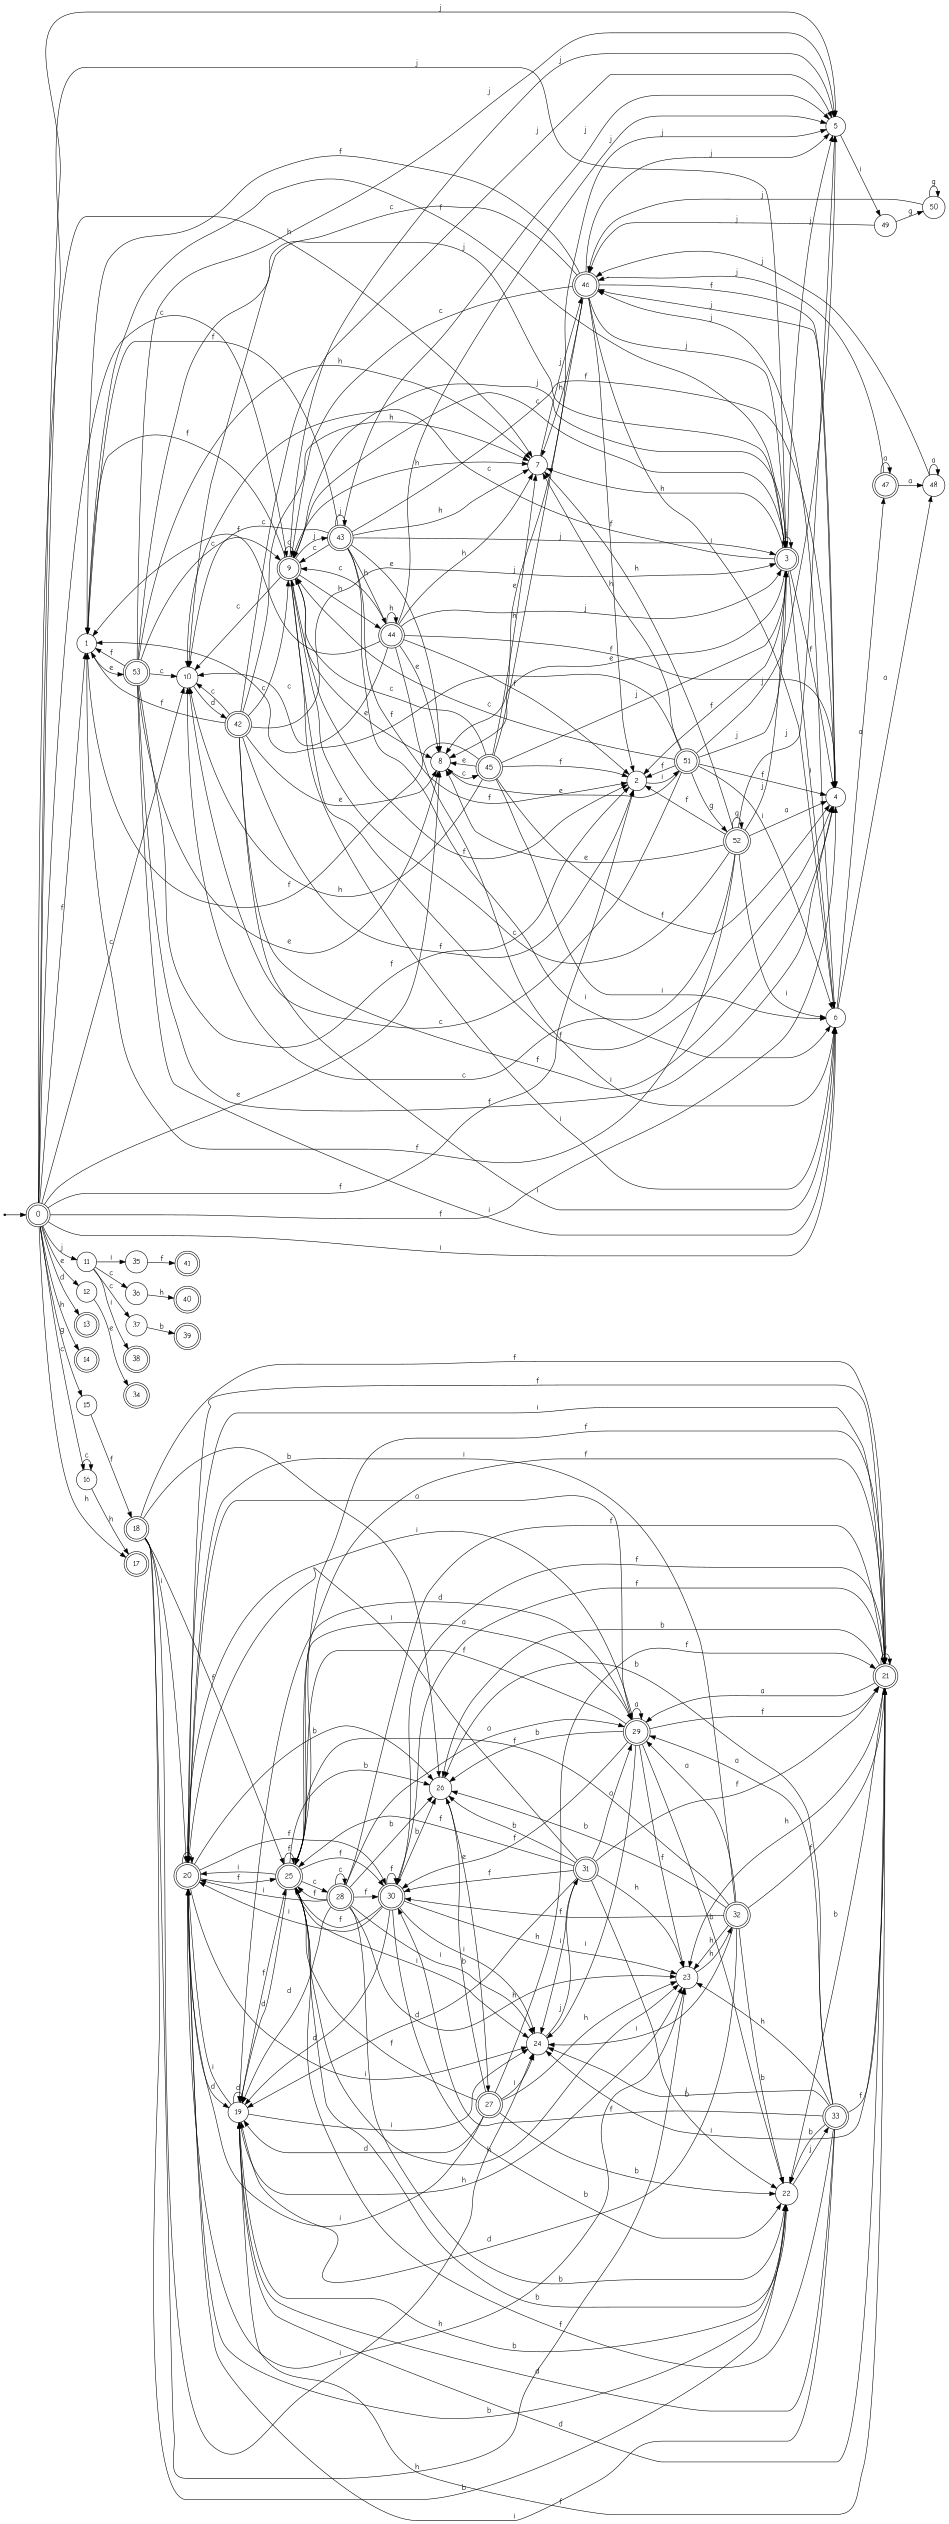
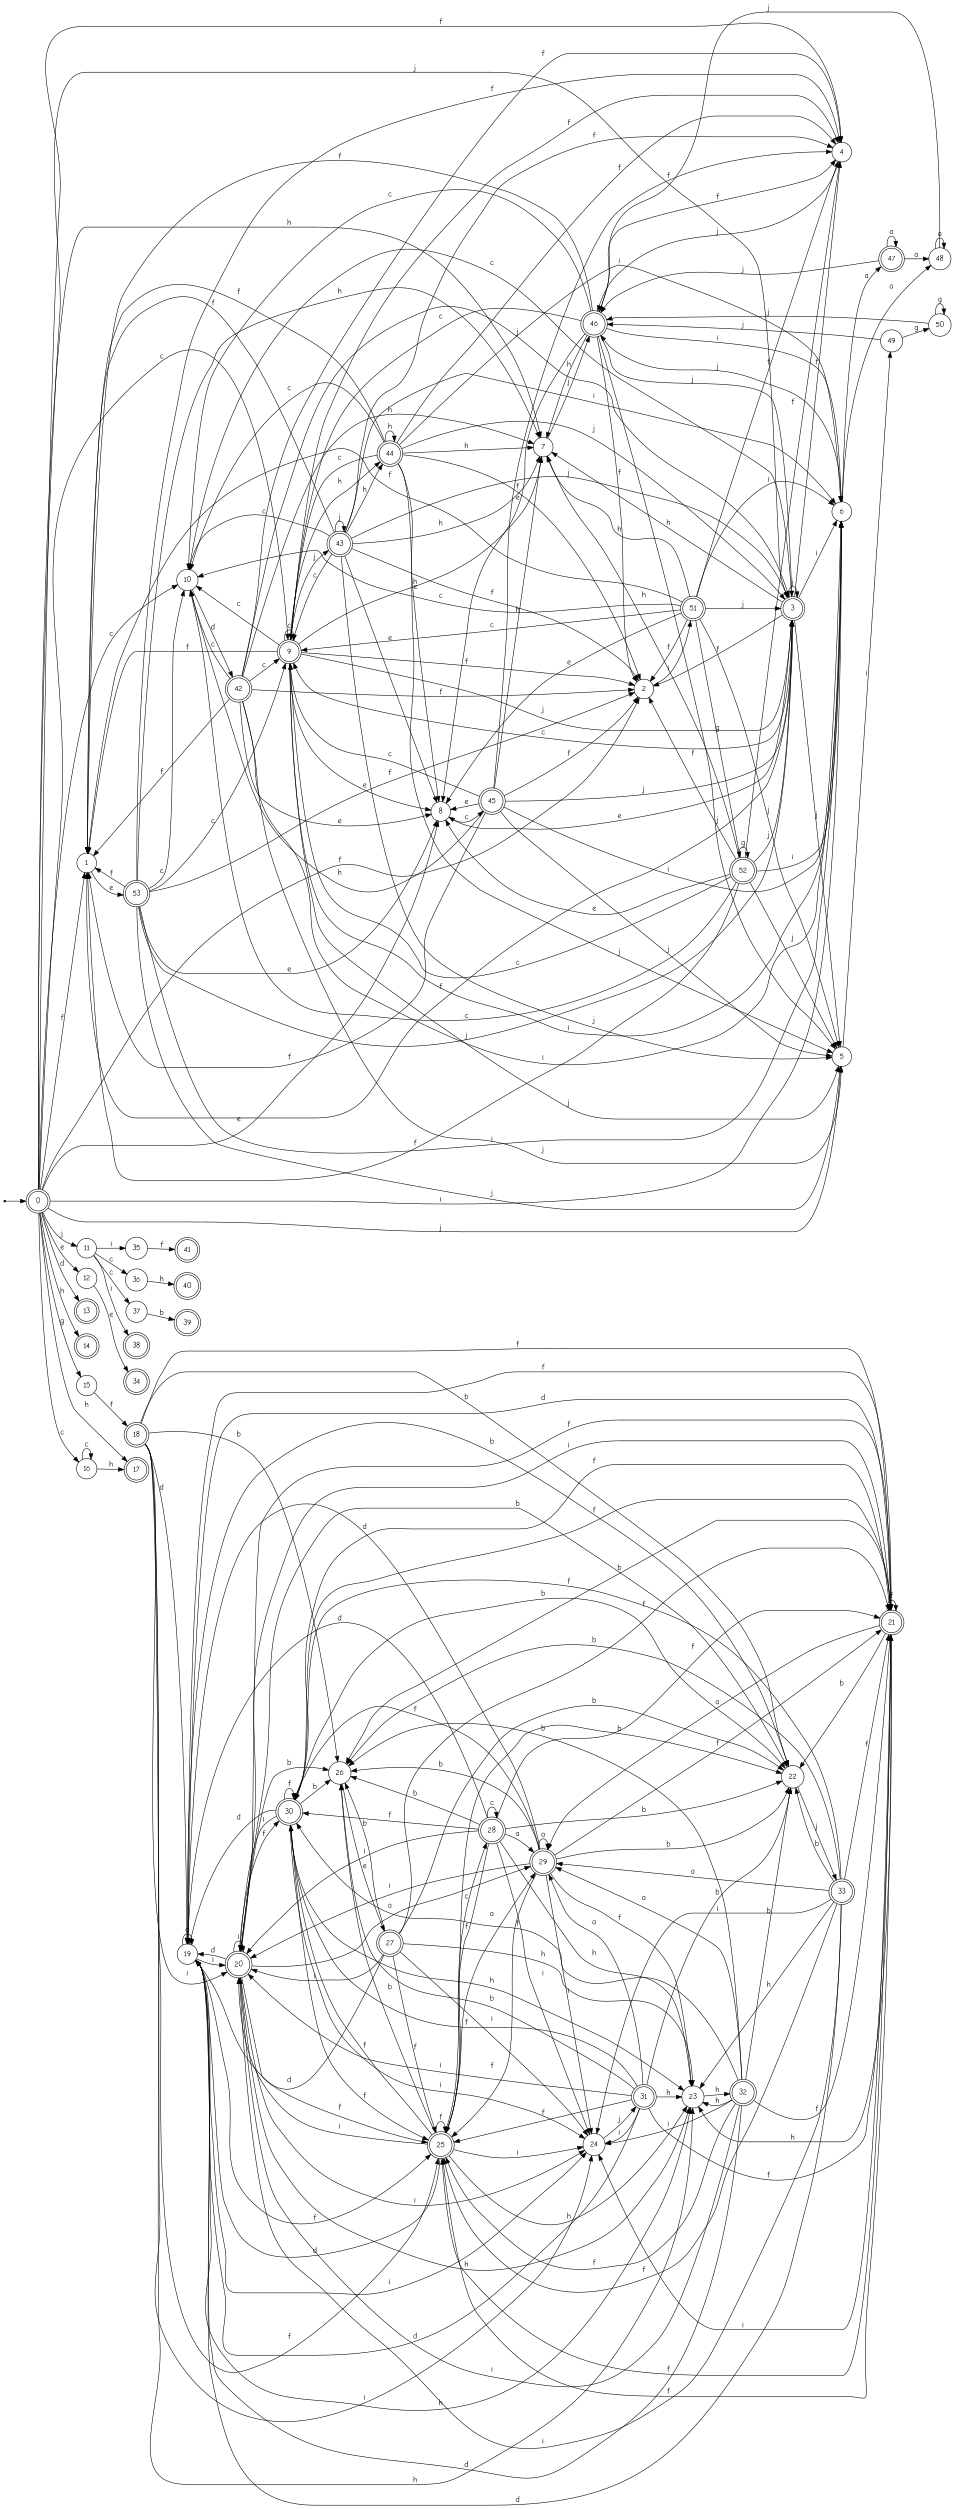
edge "52" -> "4": label "a" -> "f"
edge "18" -> "19": added, label "d"
